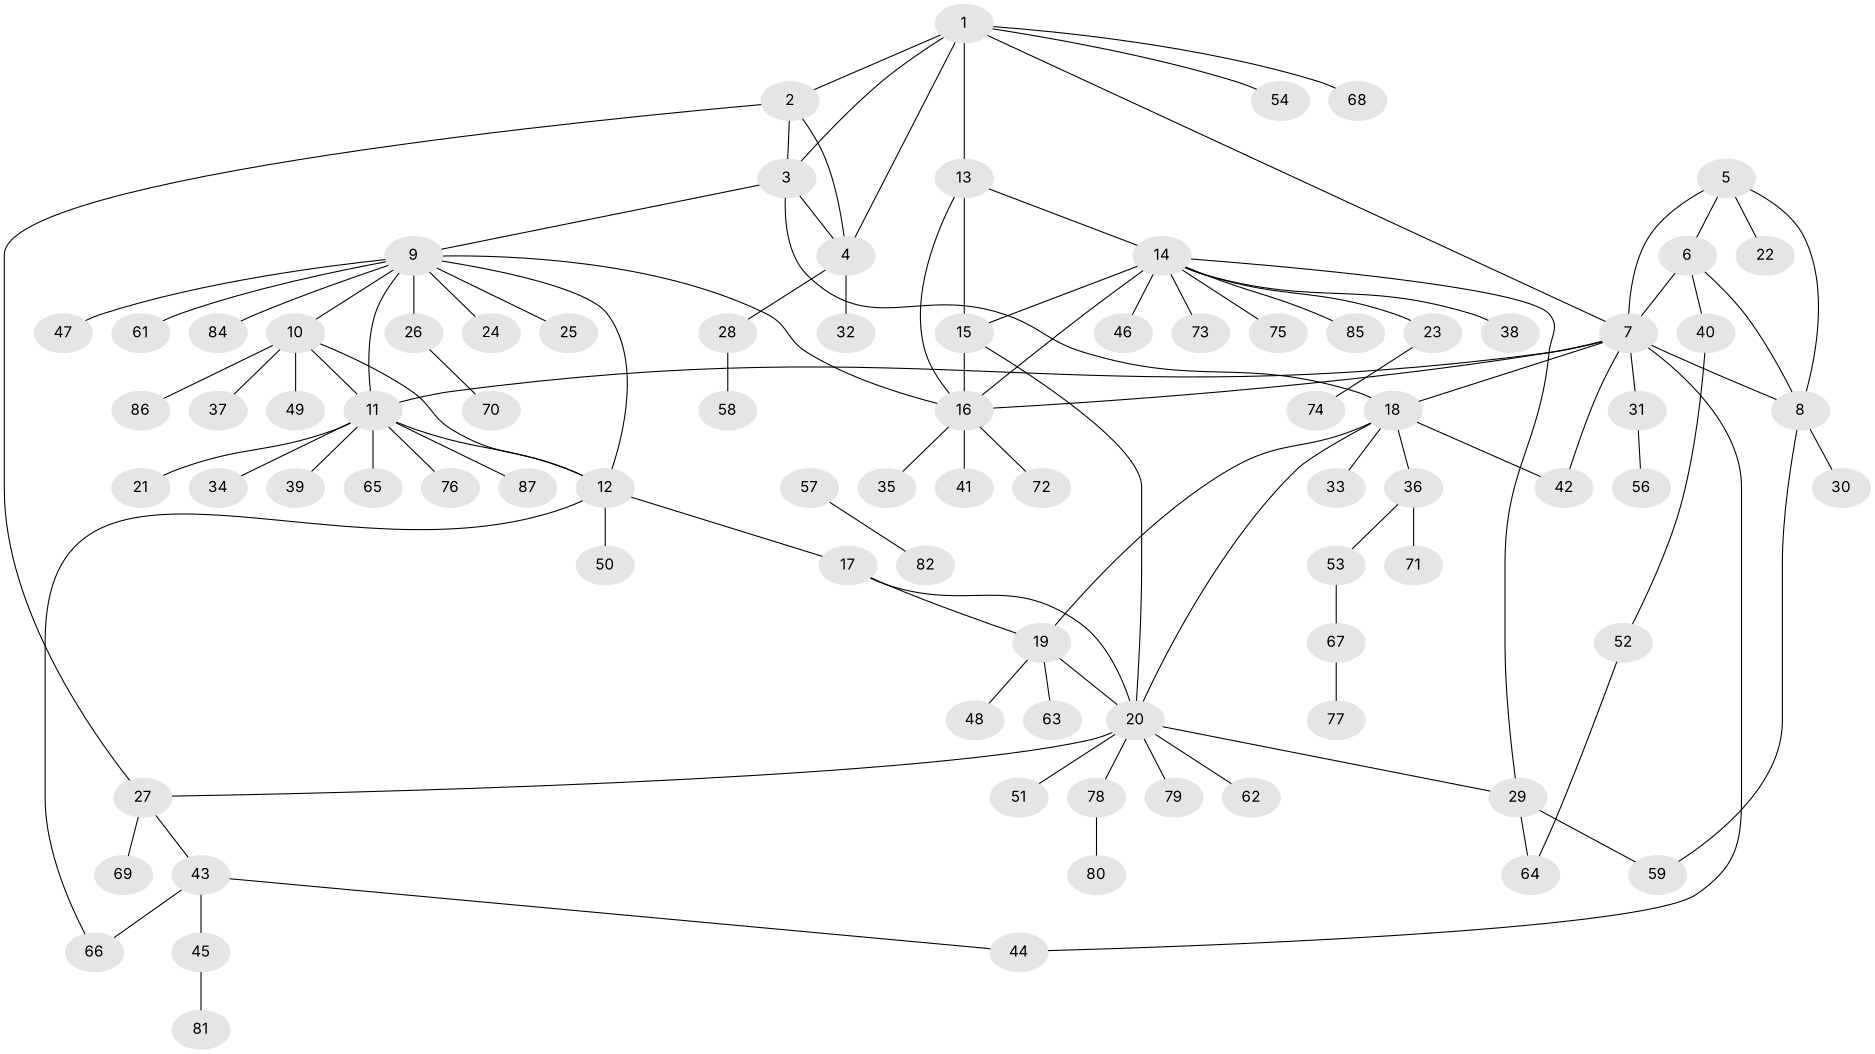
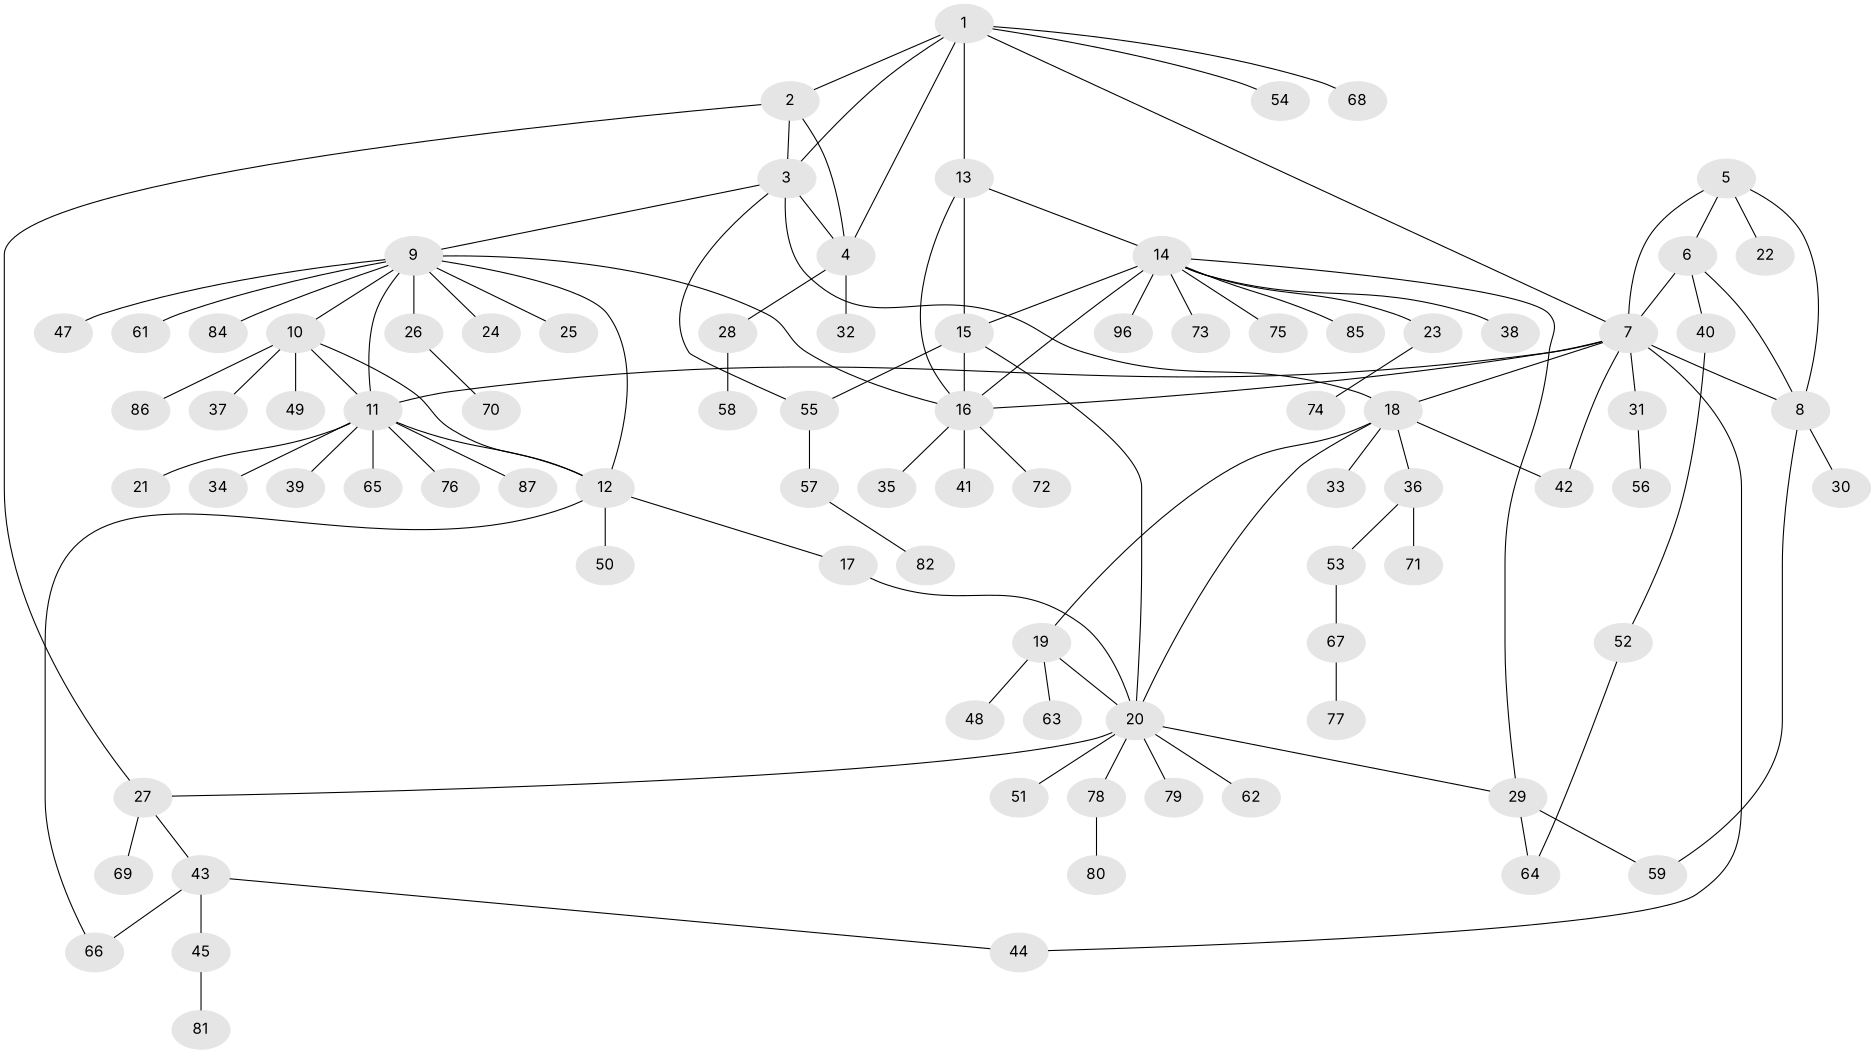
node "46": label "46" -> "96"
node "55": added
edge "17" -- "19": removed
